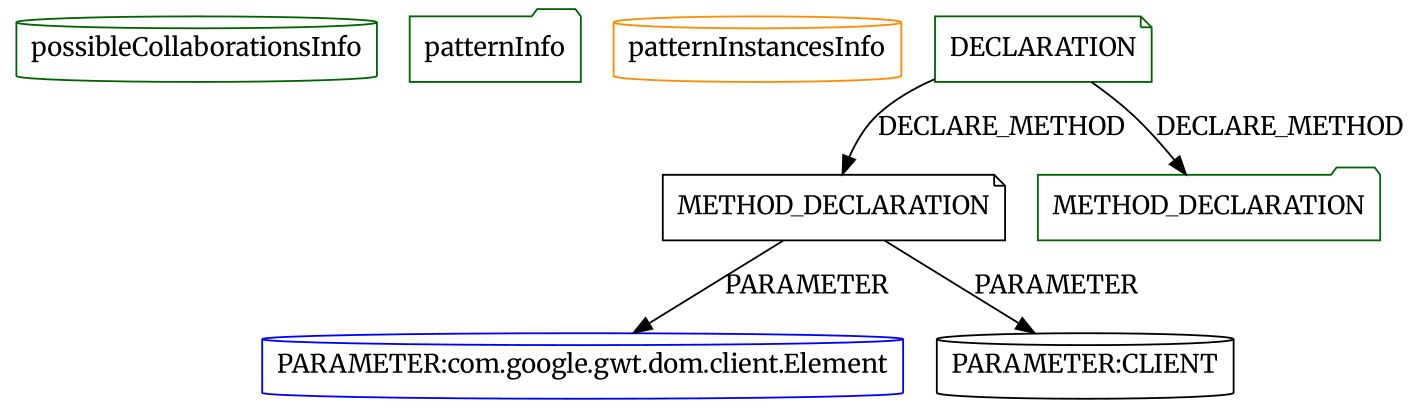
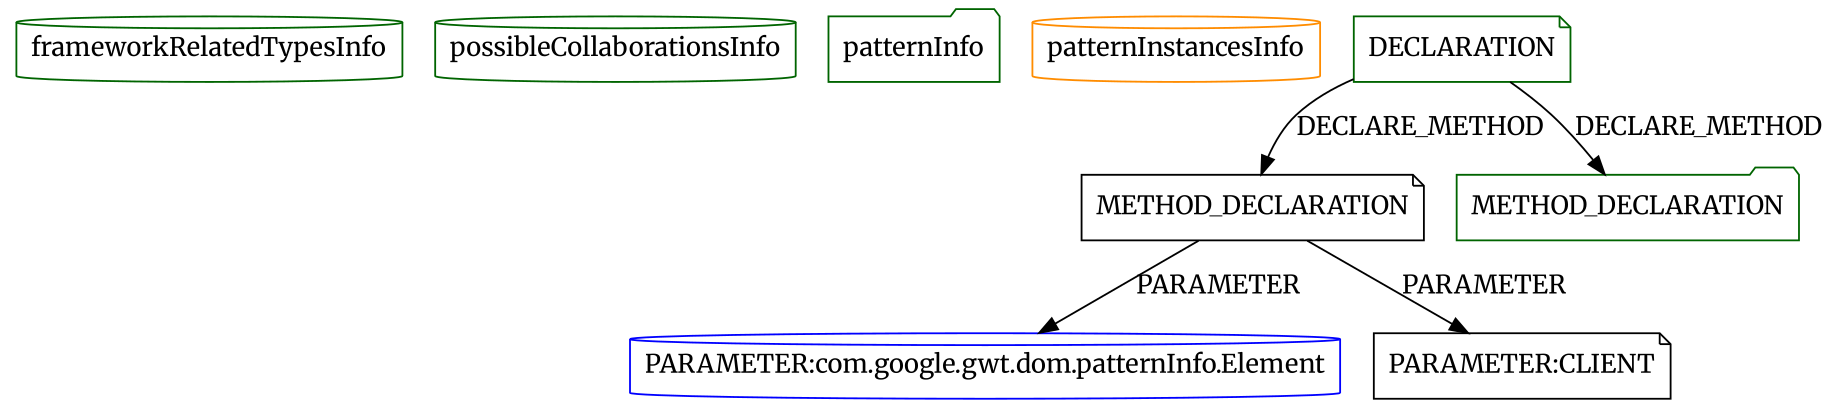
node "frameworkRelatedTypesInfo": added
node "PARAMETER:com.google.gwt.dom.client.Element": label "PARAMETER:com.google.gwt.dom.client.Element" -> "PARAMETER:com.google.gwt.dom.patternInfo.Element"
node "PARAMETER:CLIENT": shape cylinder -> note
